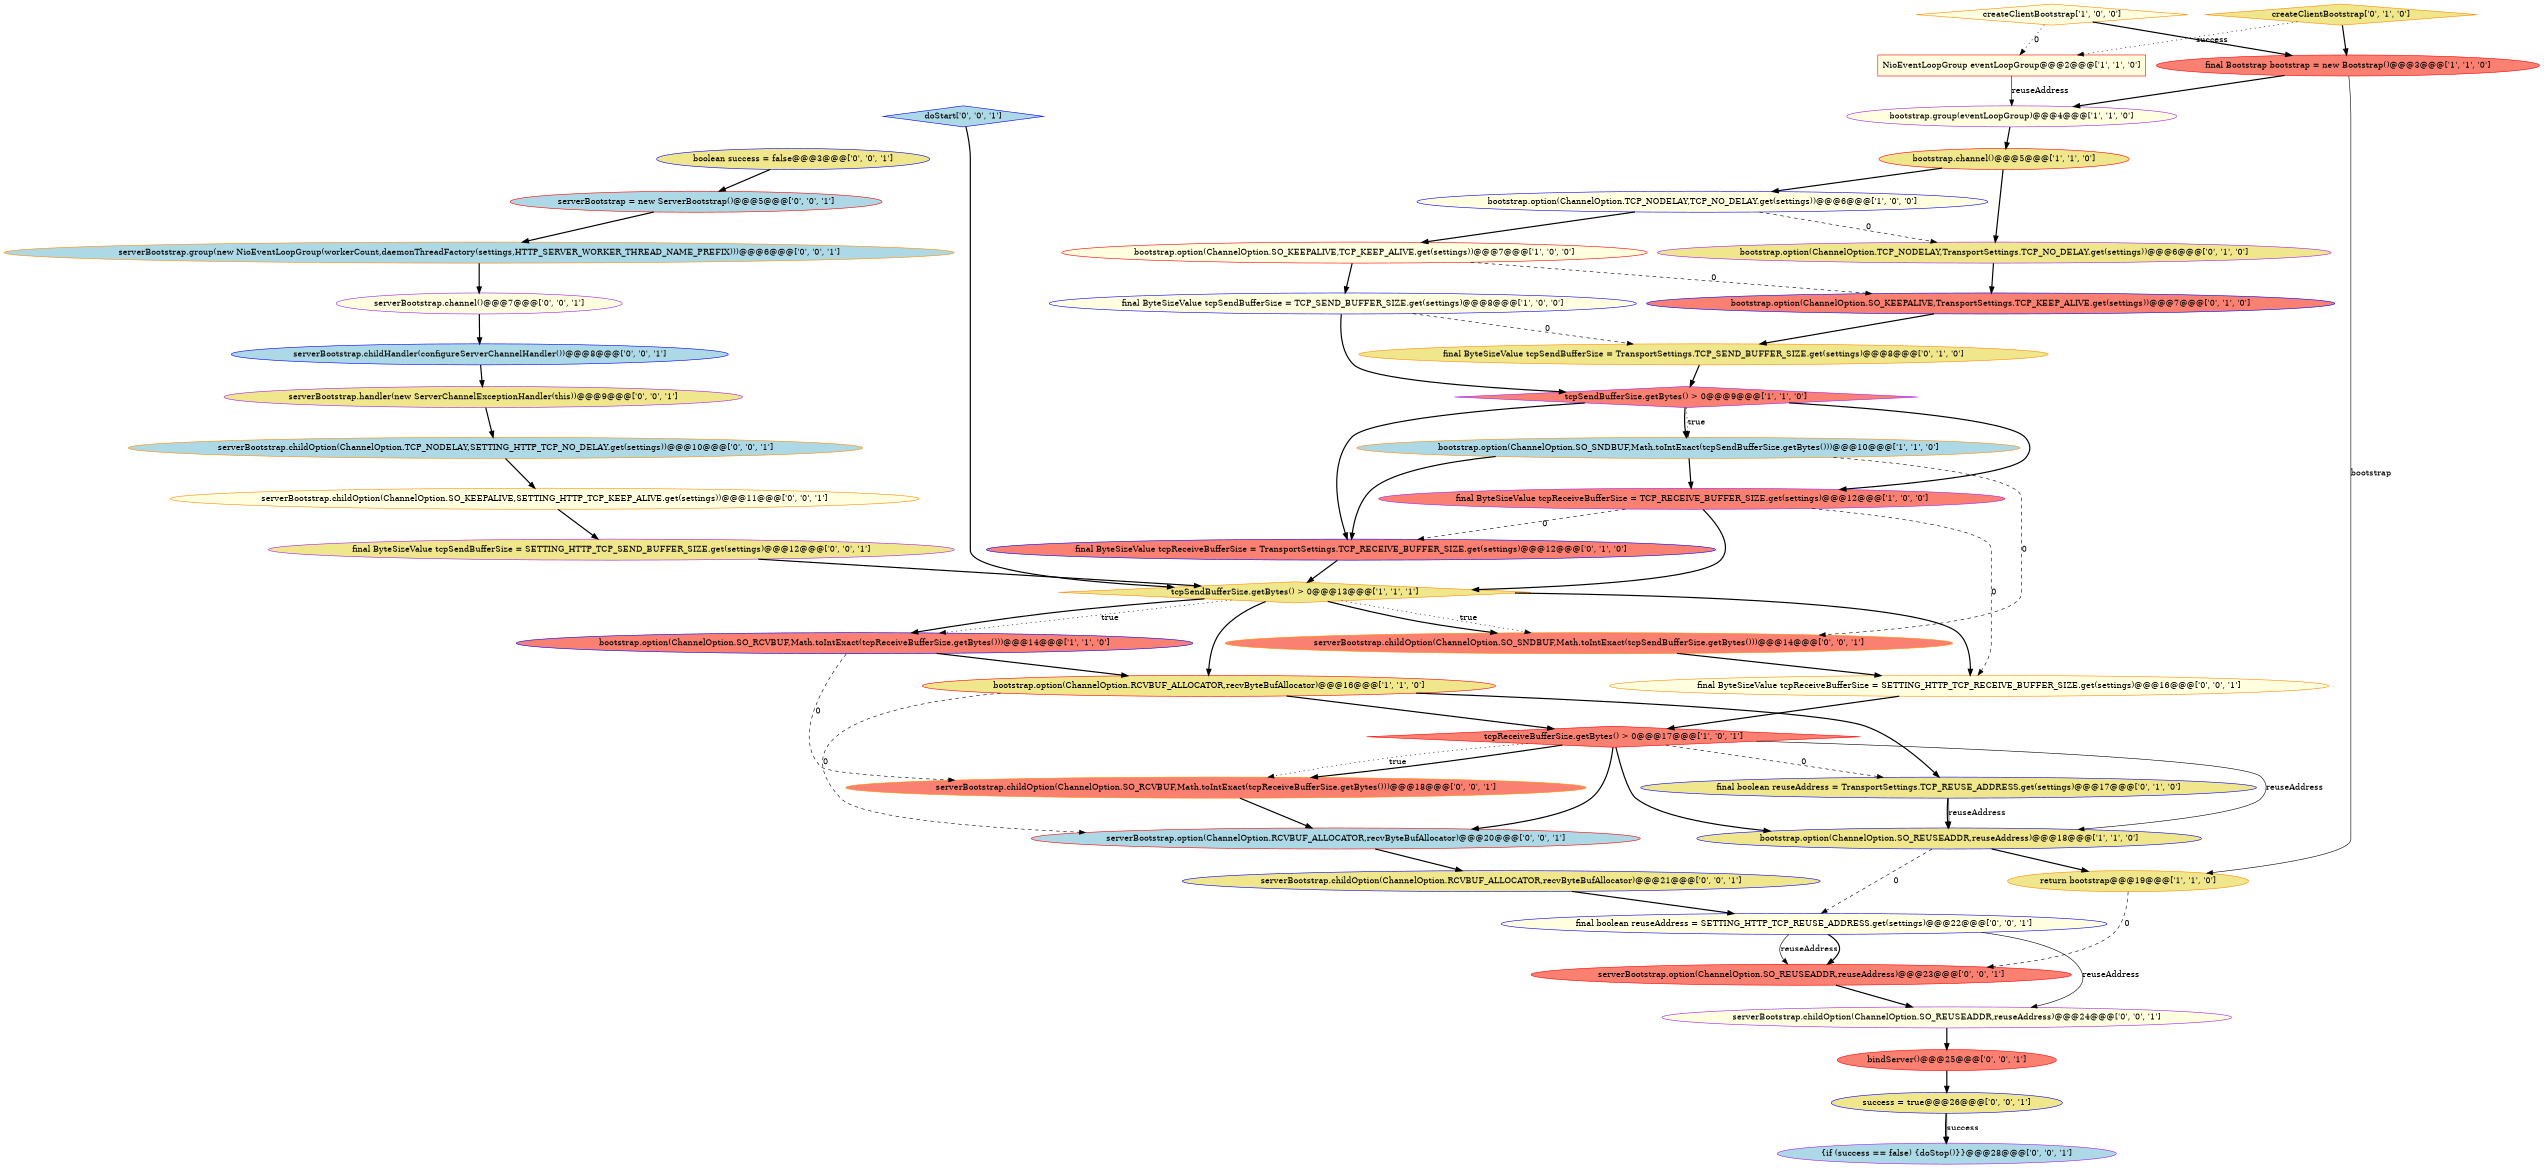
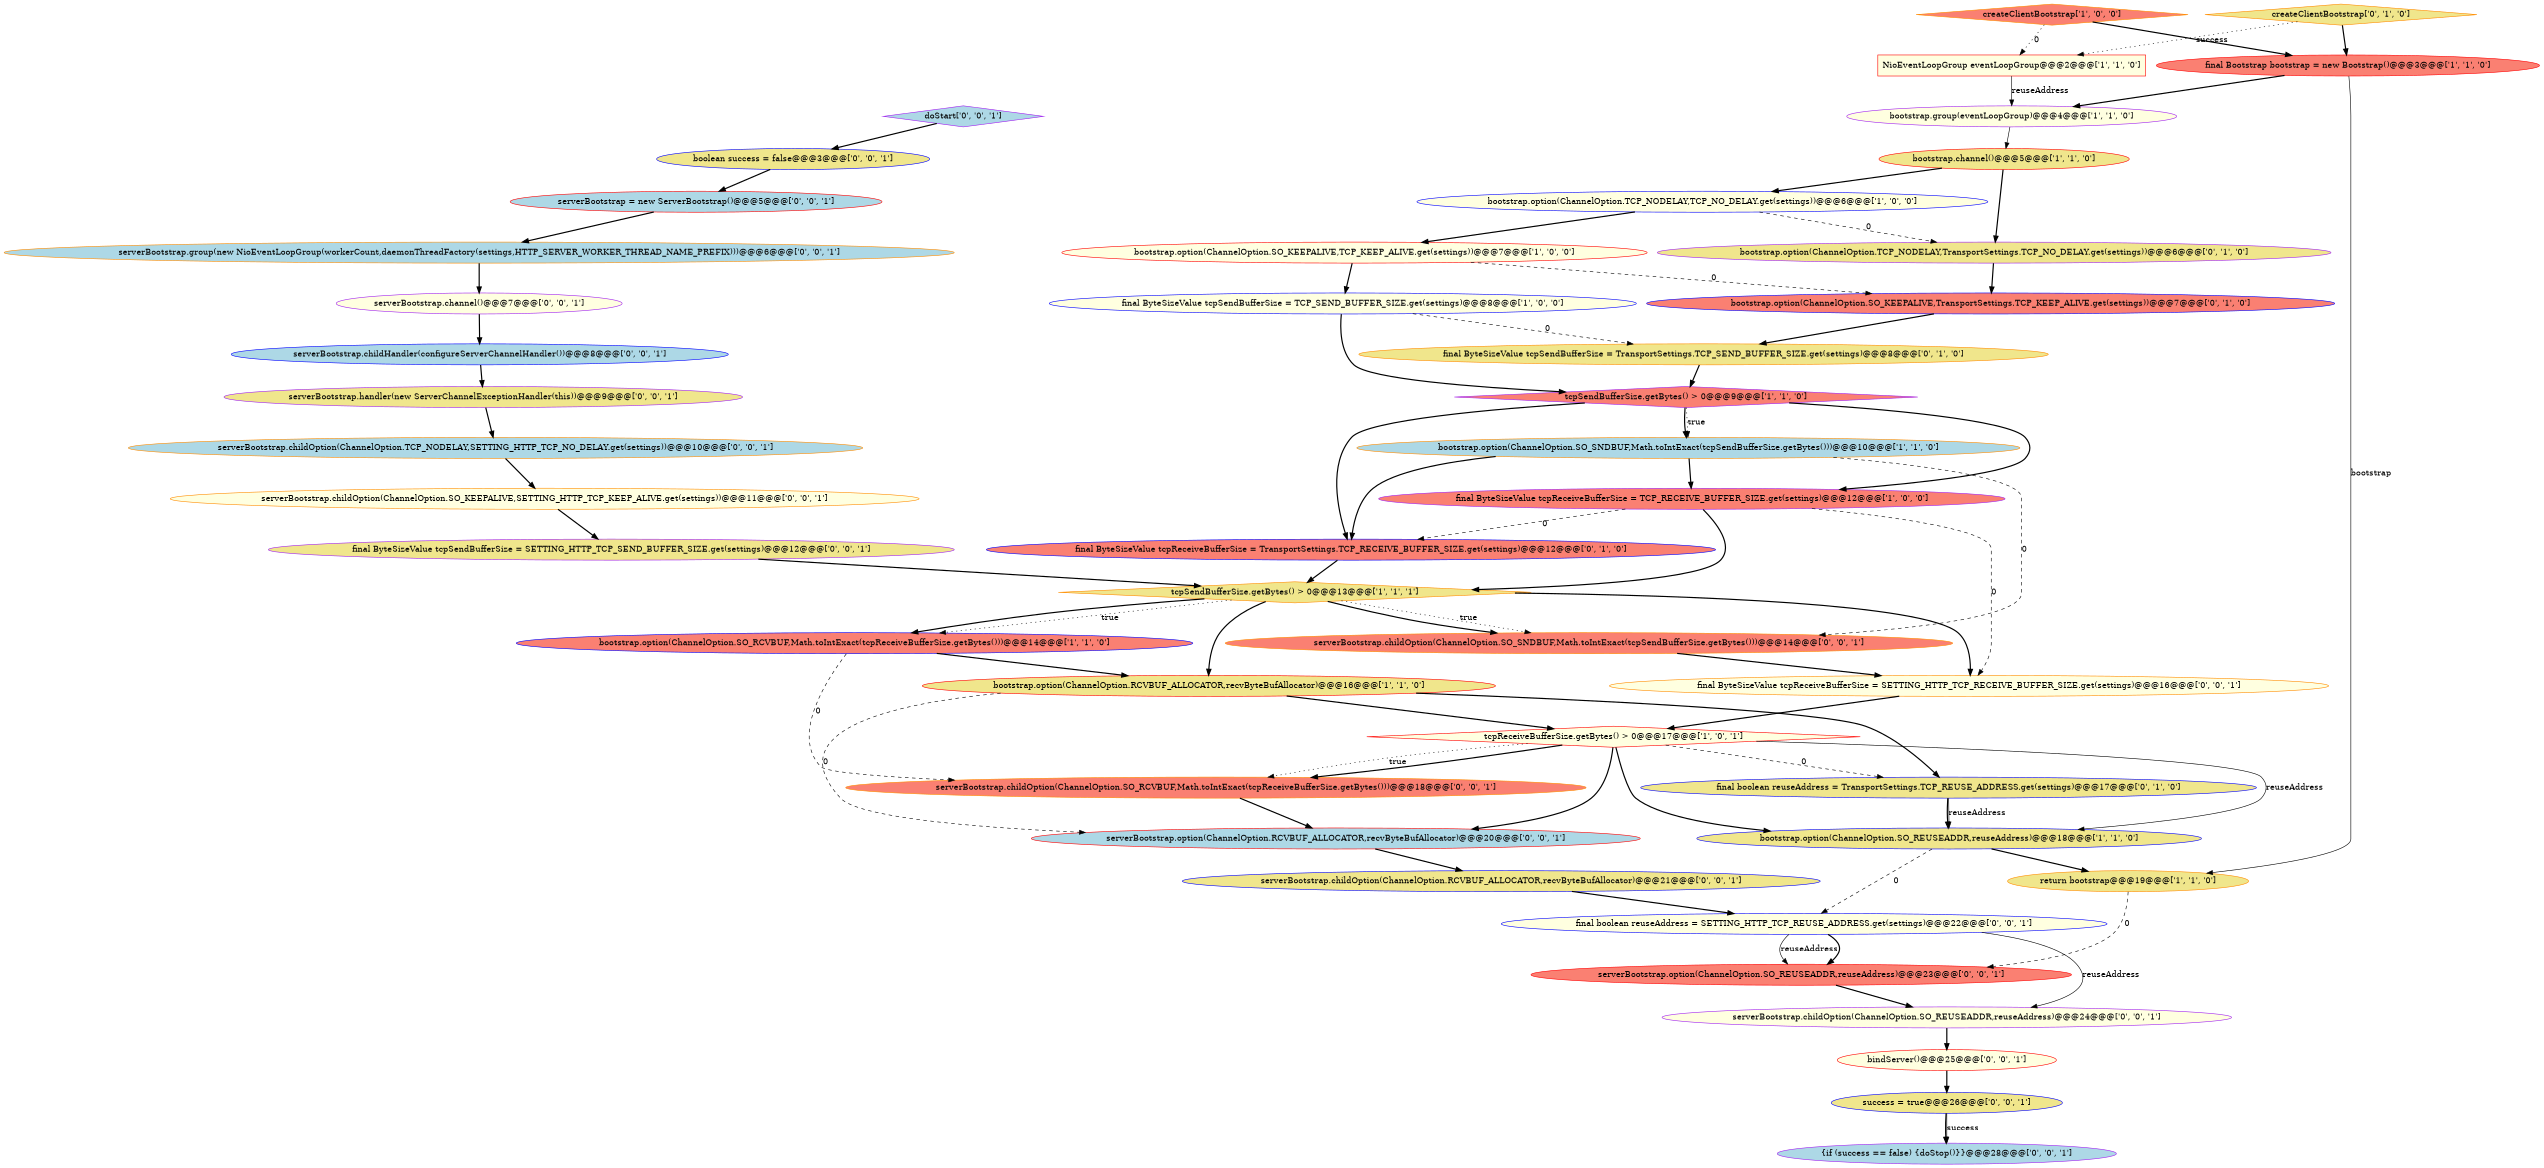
node "createClientBootstrap['1', '0', '0']": fillcolor lightyellow -> salmon
node "doStart['0', '0', '1']": color blue -> purple
edge "bootstrap.group(eventLoopGroup)@@@4@@@['1', '1', '0']" -> "bootstrap.channel()@@@5@@@['1', '1', '0']": style bold -> solid
edge "doStart['0', '0', '1']" -> "tcpSendBufferSize.getBytes() > 0@@@13@@@['1', '1', '1']": now "doStart['0', '0', '1']" -> "boolean success = false@@@3@@@['0', '0', '1']"
node "tcpReceiveBufferSize.getBytes() > 0@@@17@@@['1', '0', '1']": fillcolor salmon -> lightyellow
node "bindServer()@@@25@@@['0', '0', '1']": fillcolor salmon -> lightyellow
